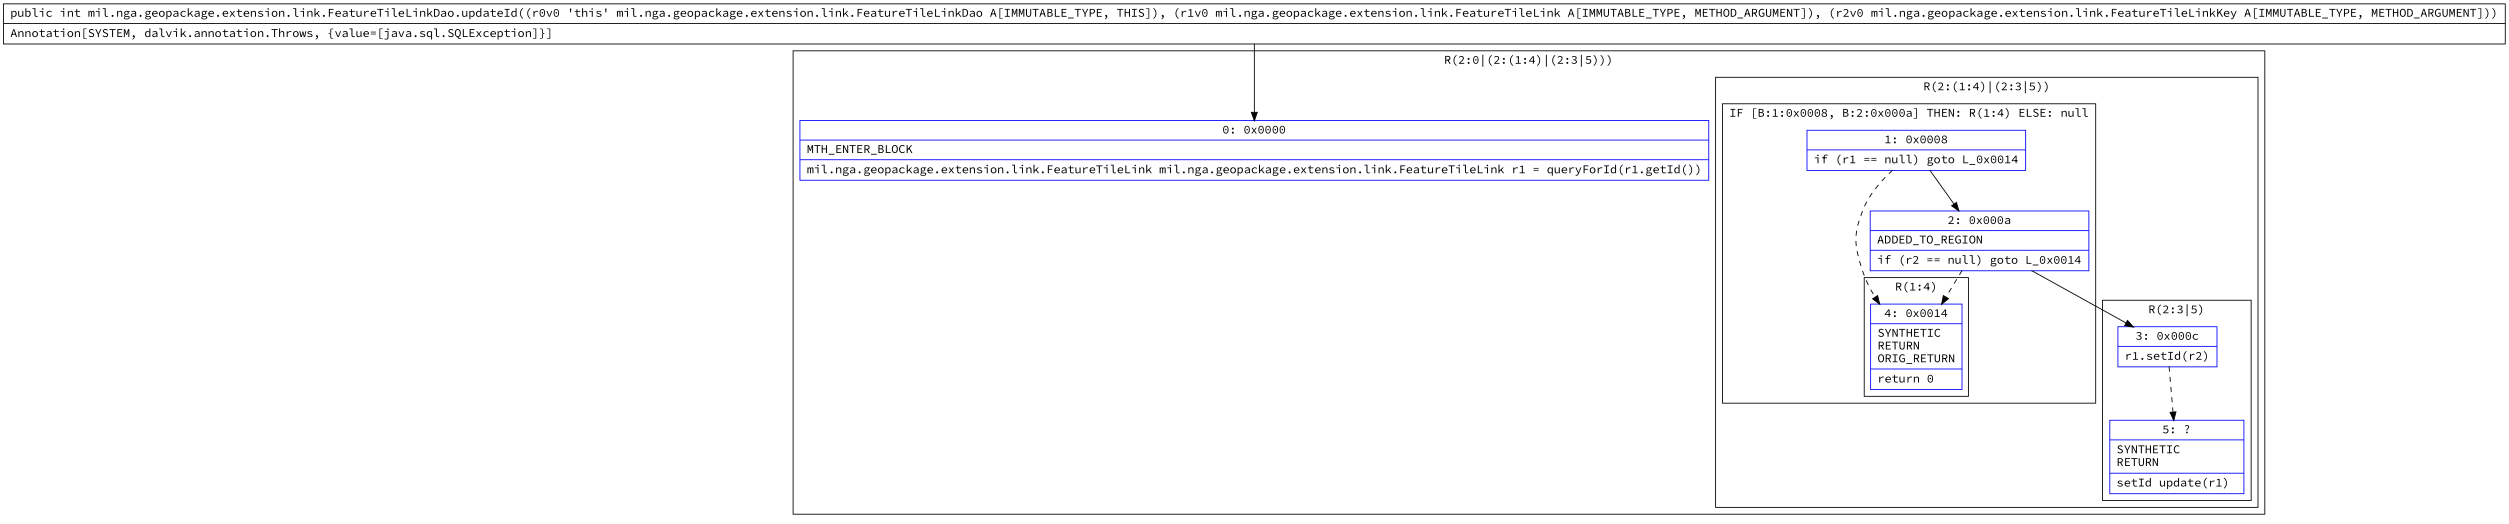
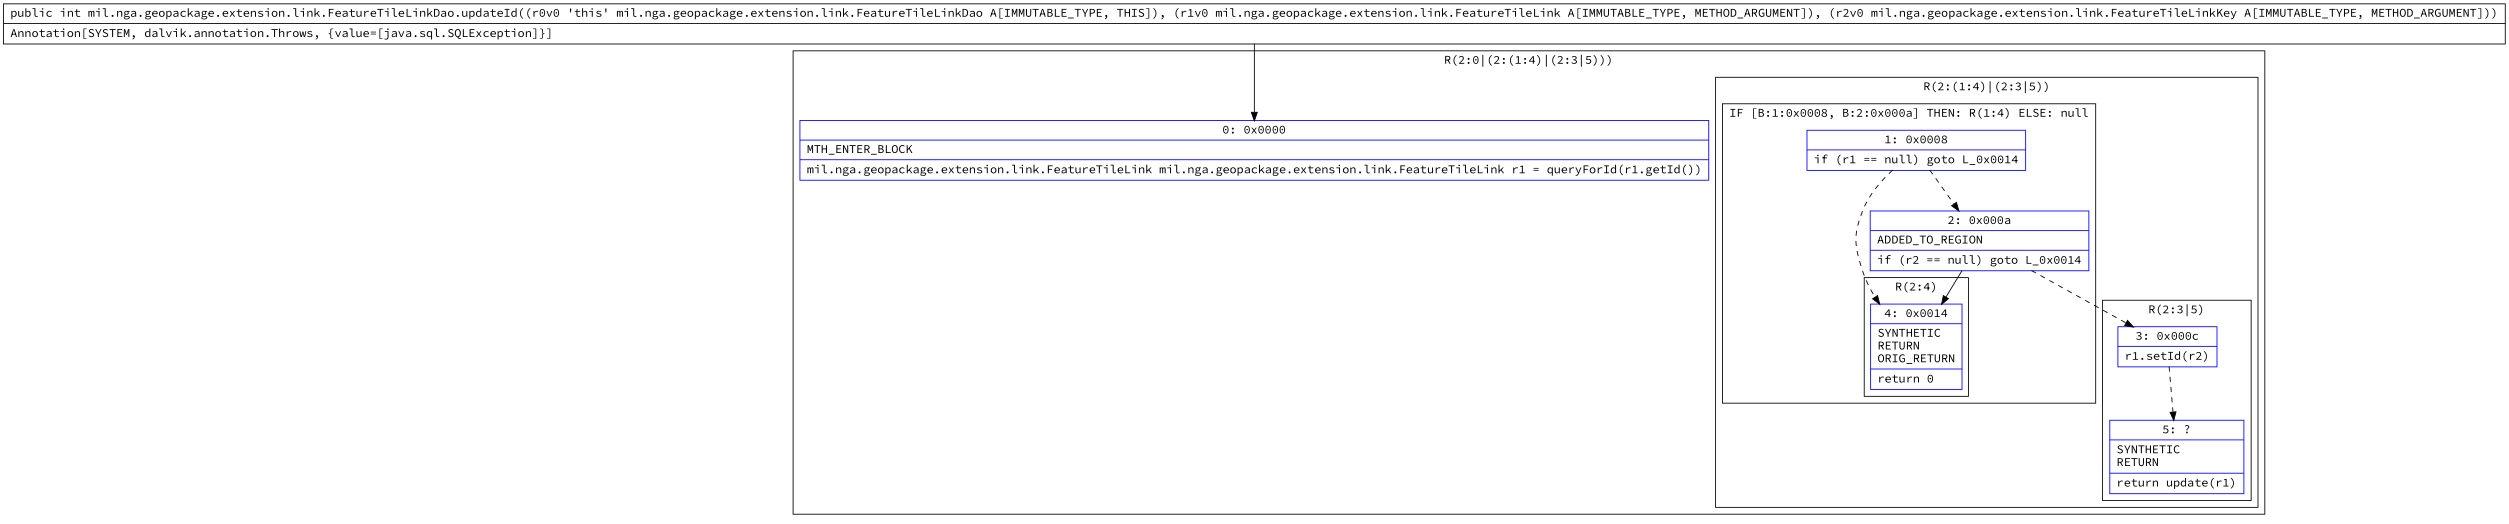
edge "1: 0x0008" -> "2: 0x000a": style solid -> dashed
edge "2: 0x000a" -> "4: 0x0014": style dashed -> solid
cluster "R(1:4)": label "R(1:4)" -> "R(2:4)"
edge "2: 0x000a" -> "3: 0x000c": style solid -> dashed
node "5: ?": text "setId update(r1)" -> "return update(r1)"
